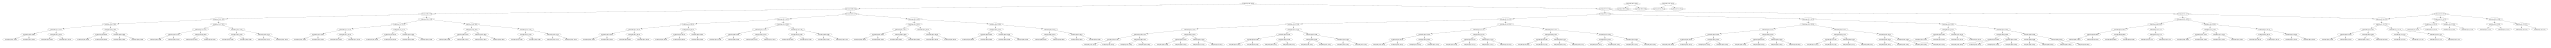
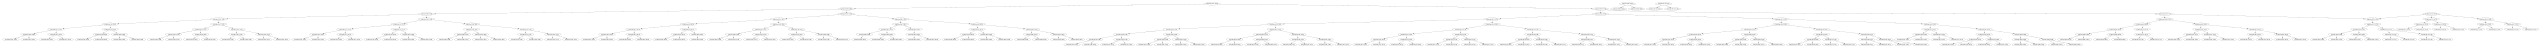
node "Node{data=[5856, 5856]}": removed
